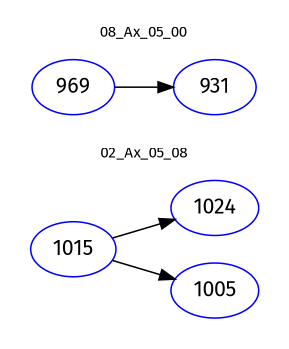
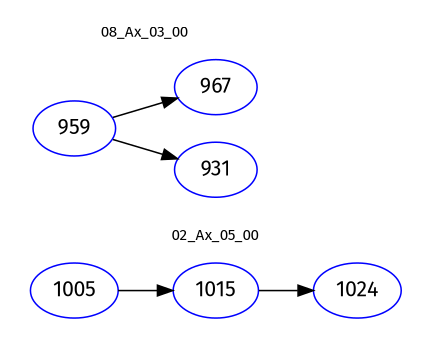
cluster "08_Ax_05_00": label "08_Ax_05_00" -> "08_Ax_03_00"
node "969": label "969" -> "959"
node "967": added
cluster "02_Ax_05_08": label "02_Ax_05_08" -> "02_Ax_05_00"
edge "1015" -> "1005": reversed
